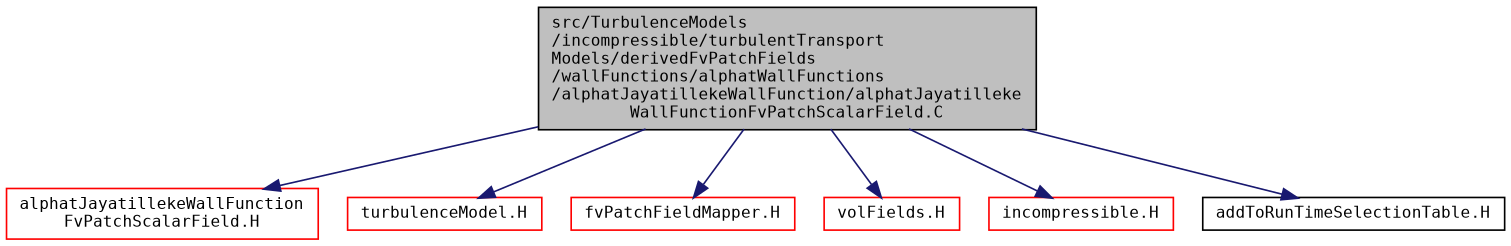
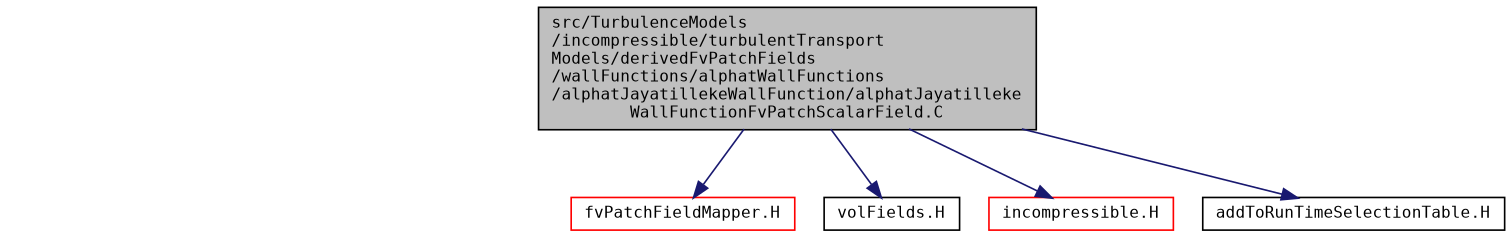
node "alphatJayatillekeWallFunction FvPatchScalarField.H": removed
node "turbulenceModel.H": removed
node "volFields.H": color red -> black
